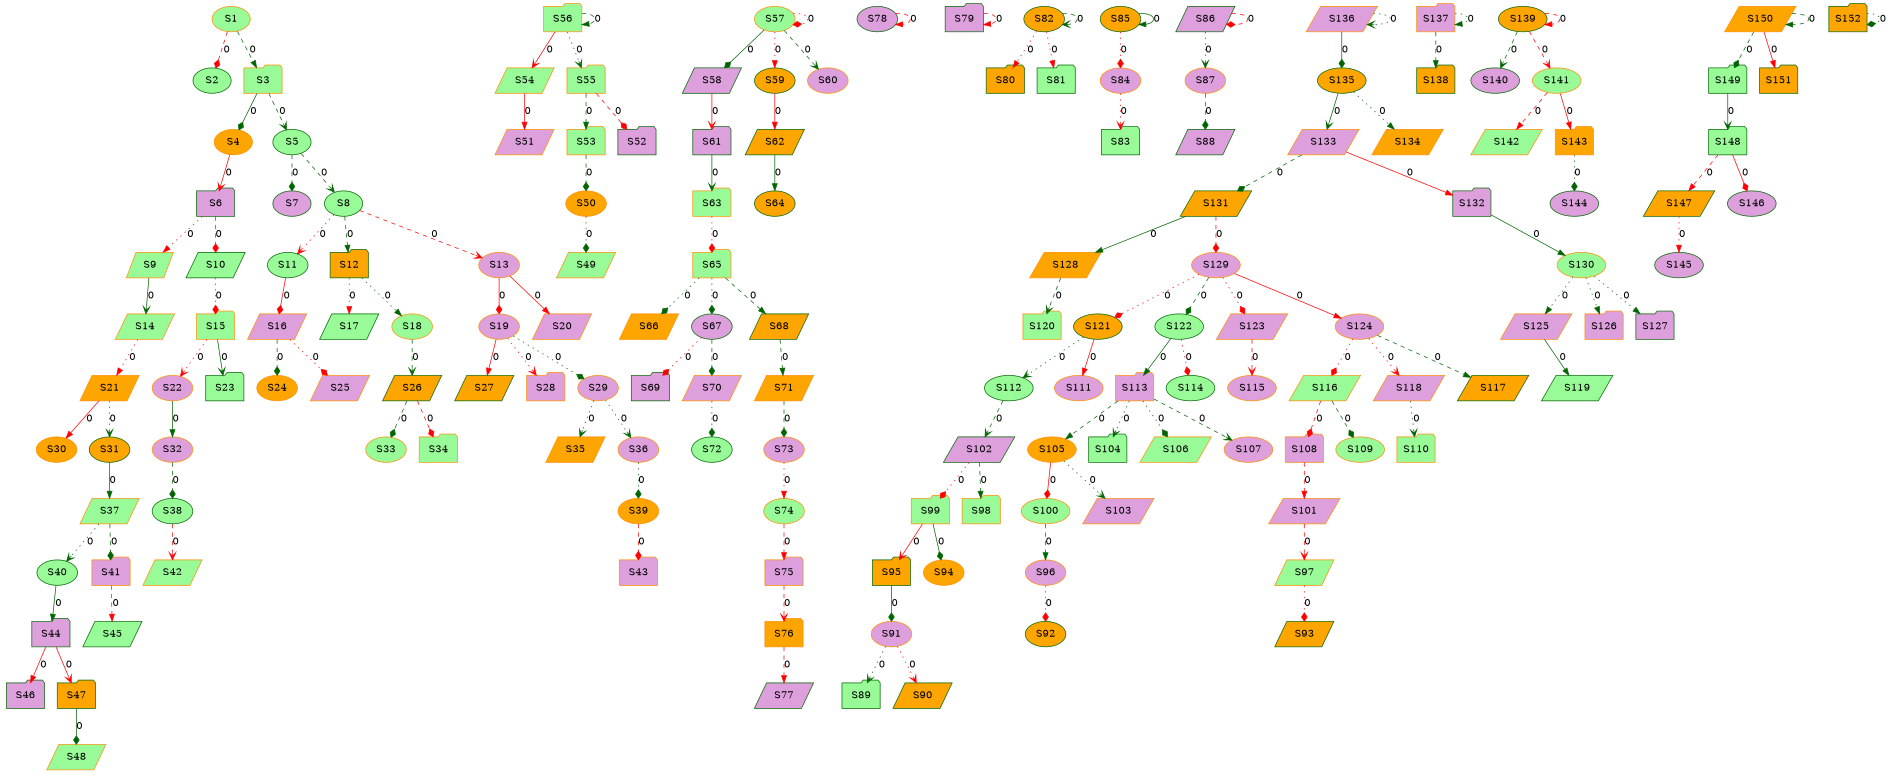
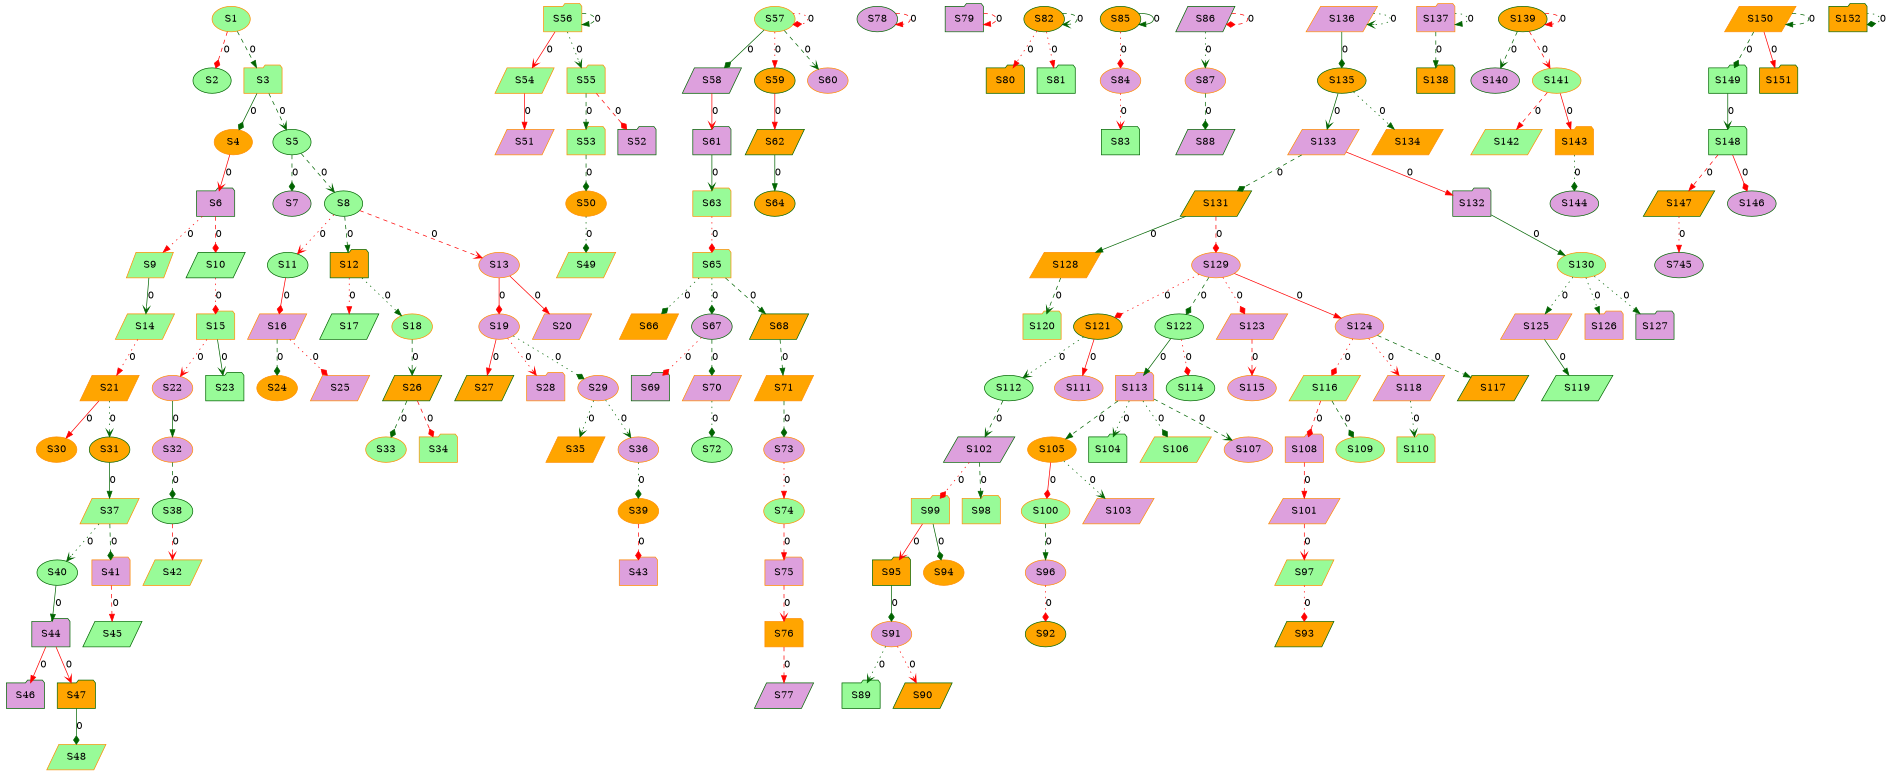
node "S145": label "S145" -> "S745"
